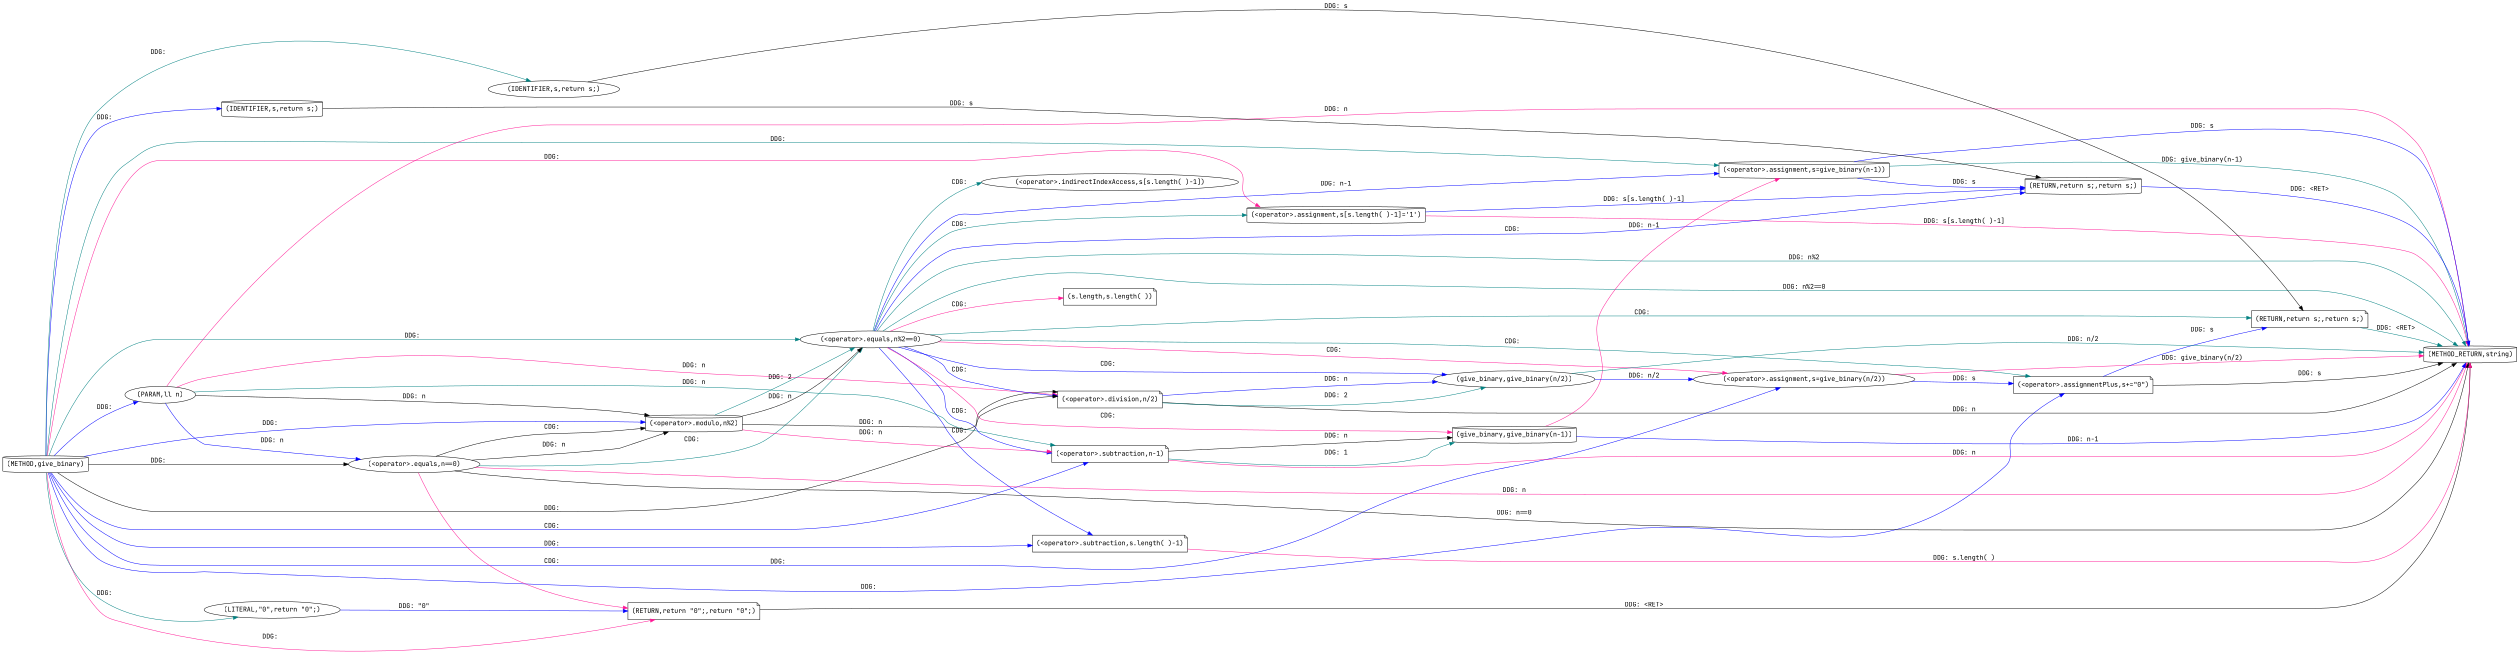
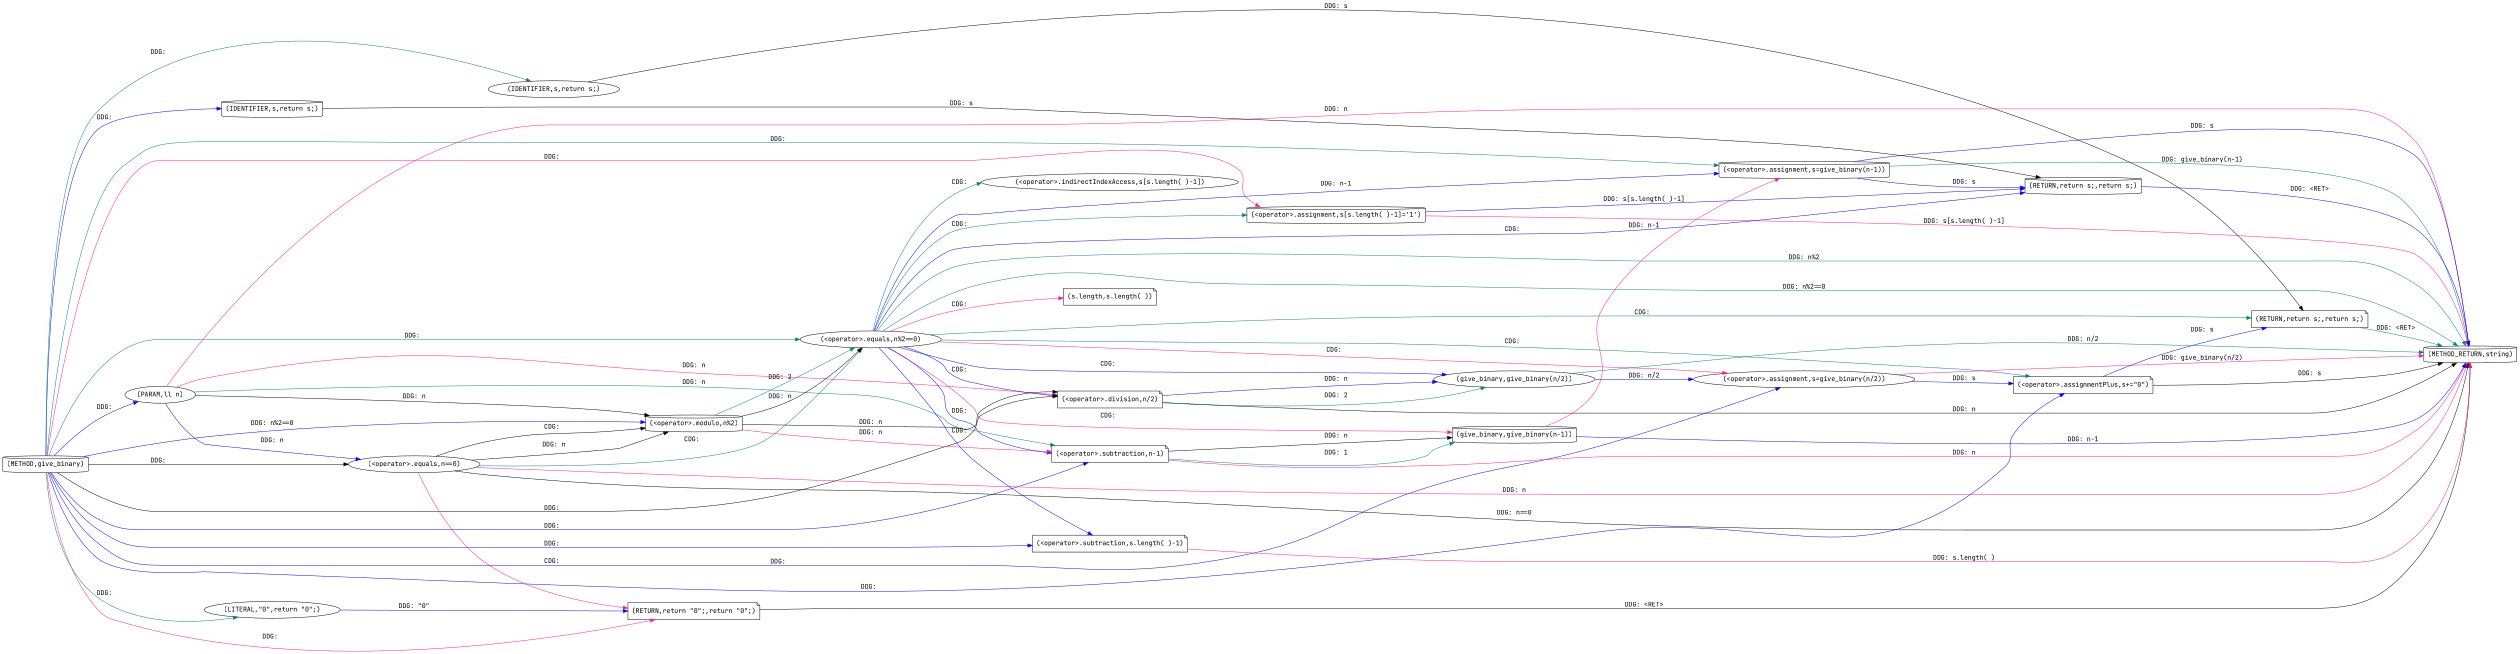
edge "(<operator>.equals,n%2==0)" -> "(<operator>.subtraction,n-1)": label "CDG: " -> "DDG: "
edge "(METHOD,give_binary)" -> "(<operator>.modulo,n%2)": label "DDG: " -> "DDG: n%2==0"
edge "(METHOD,give_binary)" -> "(<operator>.subtraction,n-1)": label "CDG: " -> "DDG: "
